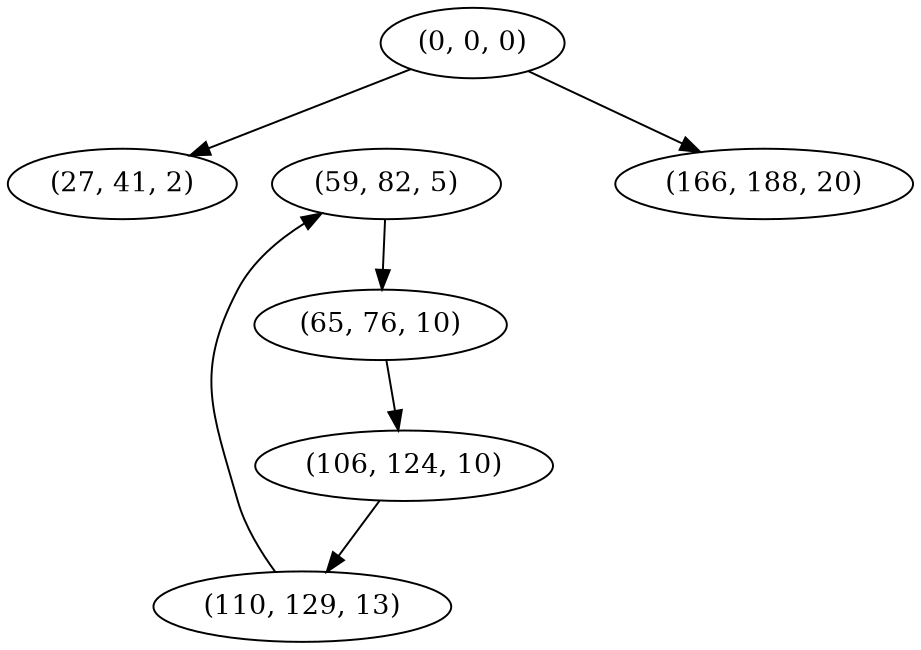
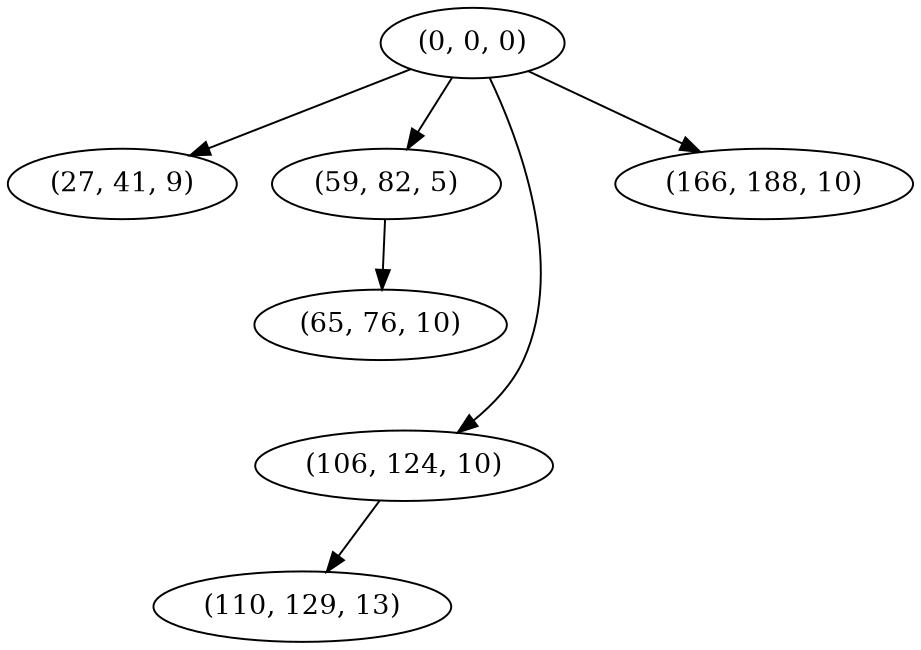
node "(27, 41, 2)": label "(27, 41, 2)" -> "(27, 41, 9)"
node "(166, 188, 20)": label "(166, 188, 20)" -> "(166, 188, 10)"
edge "(65, 76, 10)" -> "(106, 124, 10)": now "(0, 0, 0)" -> "(106, 124, 10)"
edge "(110, 129, 13)" -> "(59, 82, 5)": now "(0, 0, 0)" -> "(59, 82, 5)"
